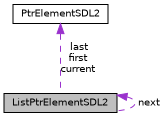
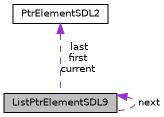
node "ListPtrElementSDL2": label "ListPtrElementSDL2" -> "ListPtrElementSDL9"
